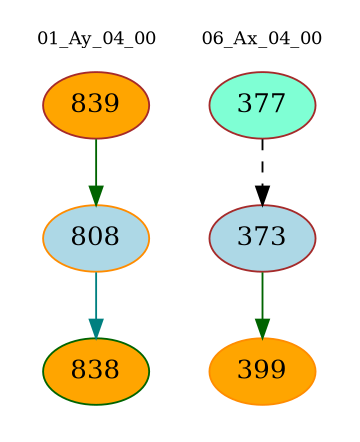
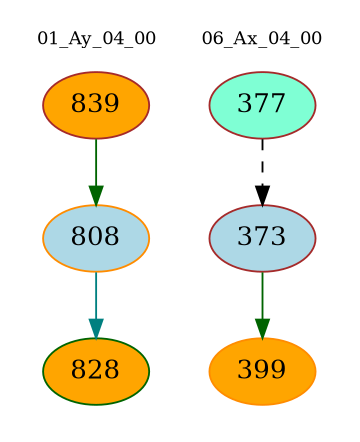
node "838": label "838" -> "828"
